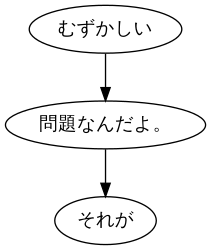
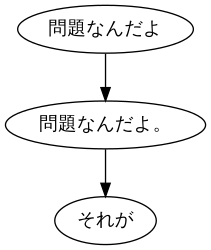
node "むずかしい": label "むずかしい" -> "問題なんだよ"
